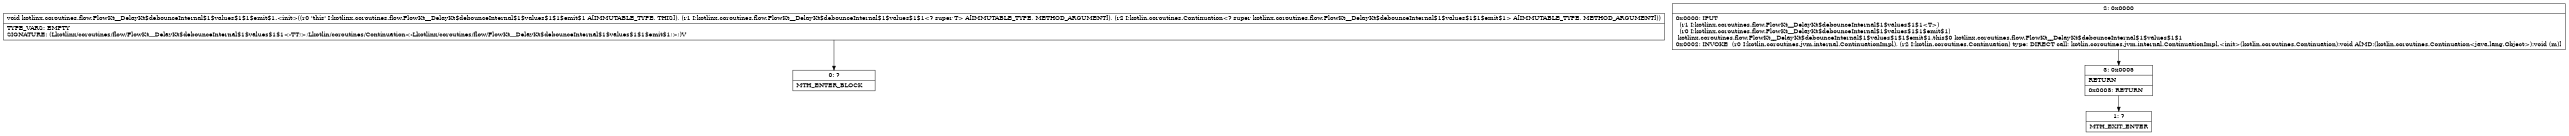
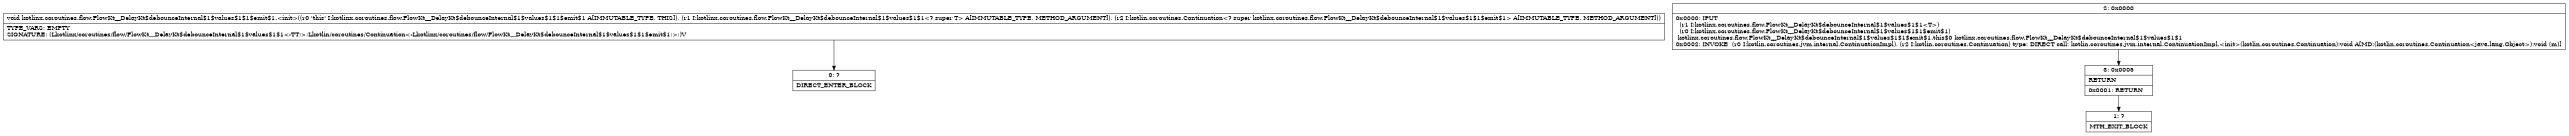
node "0: ?": text "MTH_ENTER_BLOCK" -> "DIRECT_ENTER_BLOCK"
node "3: 0x0005": text "0x0005: RETURN" -> "0x0001: RETURN"
node "1: ?": text "MTH_EXIT_ENTER" -> "MTH_EXIT_BLOCK"
